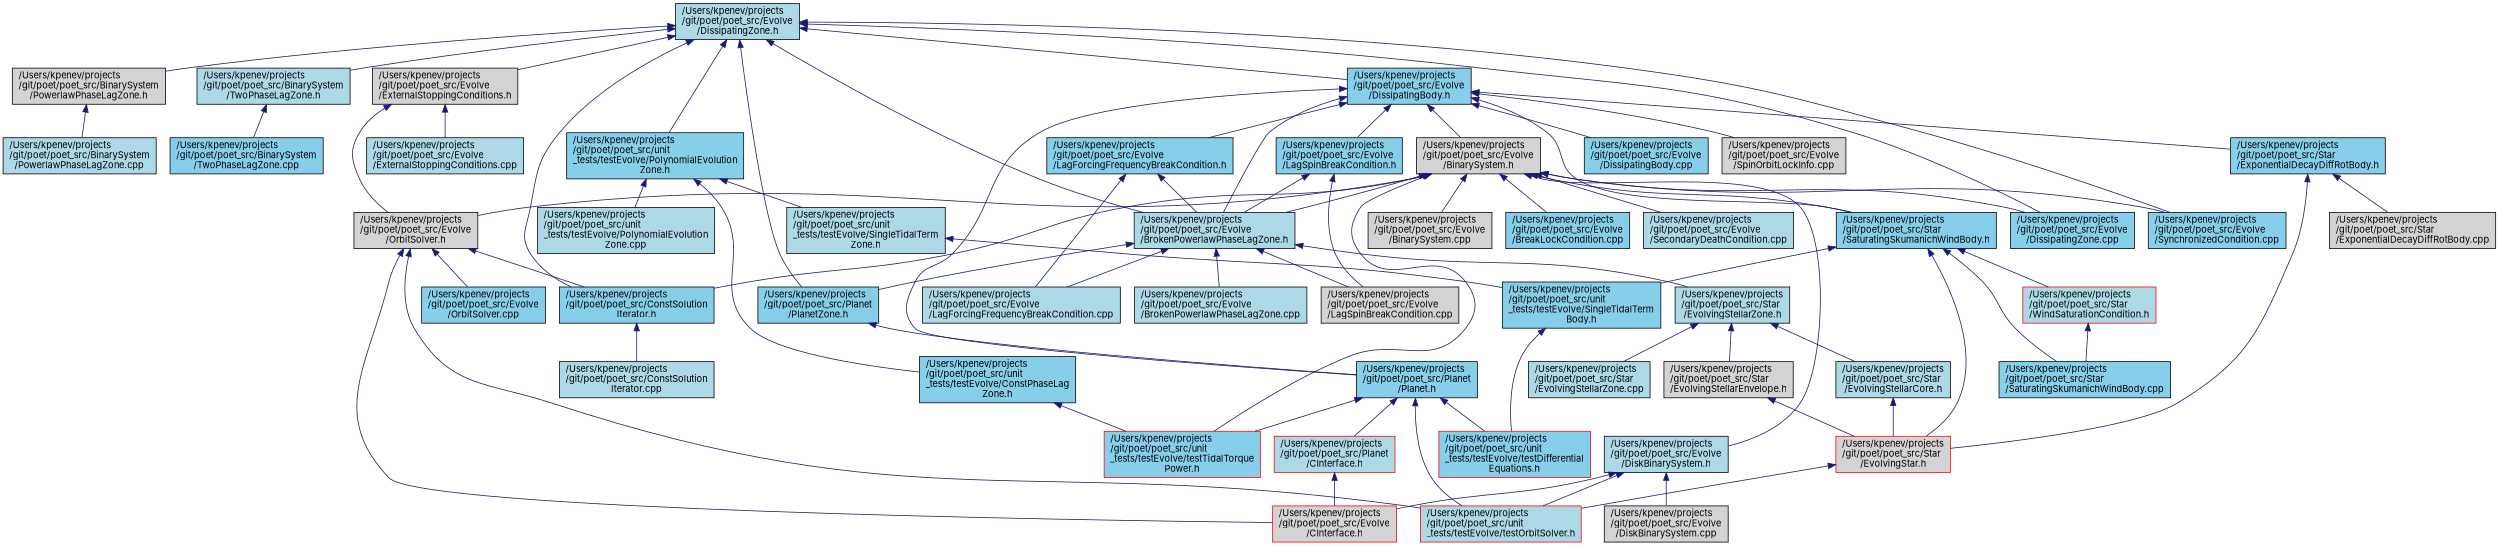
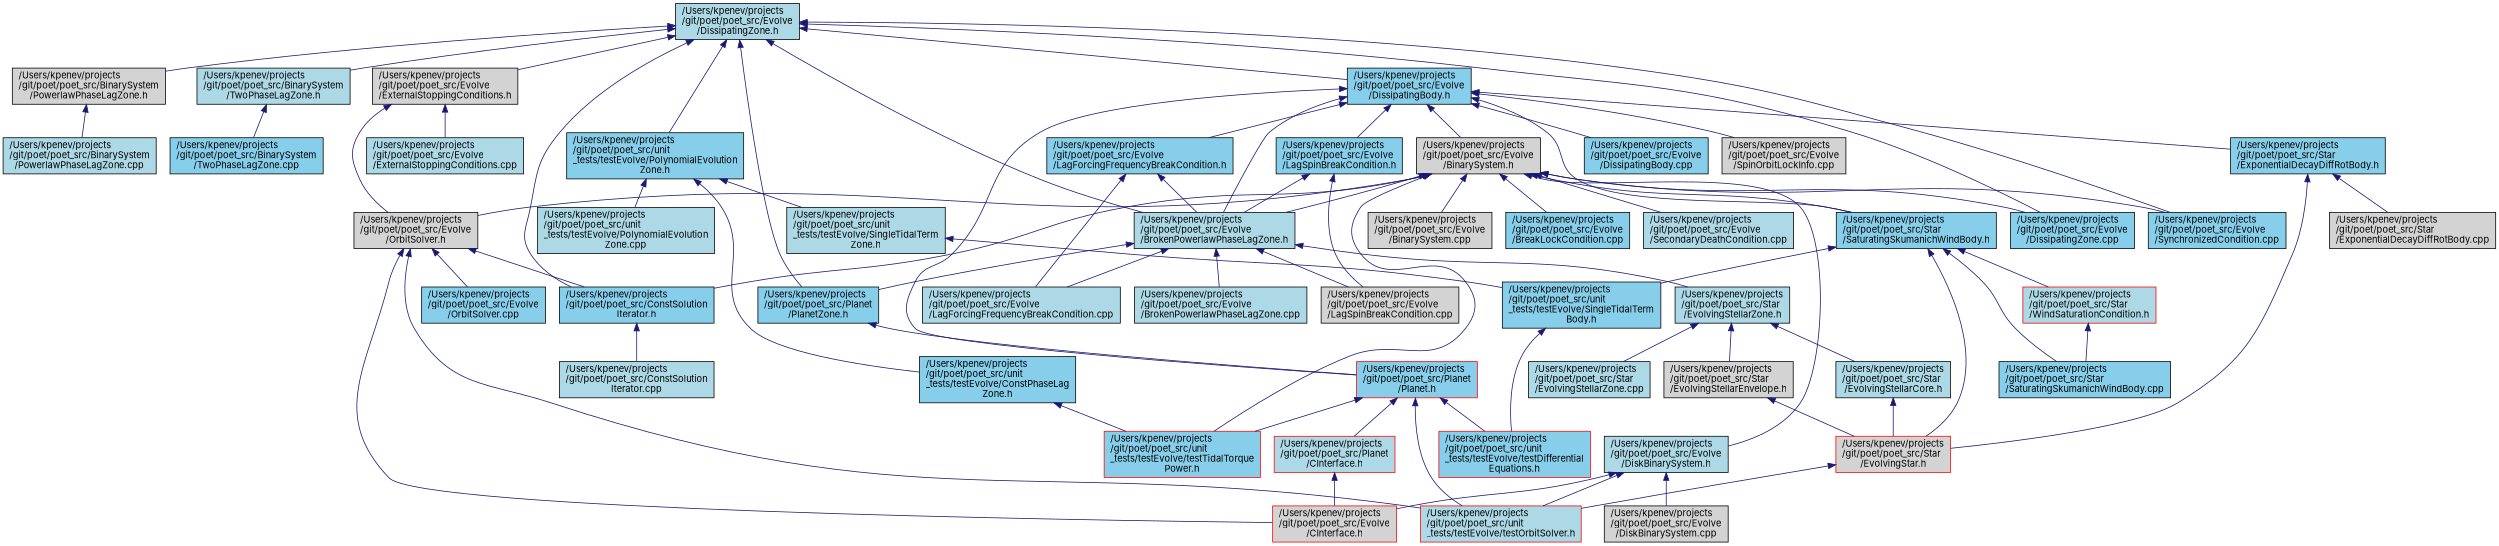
node "/Users/kpenev/projects /git/poet/poet_src/Planet /Planet.h": color black -> red
